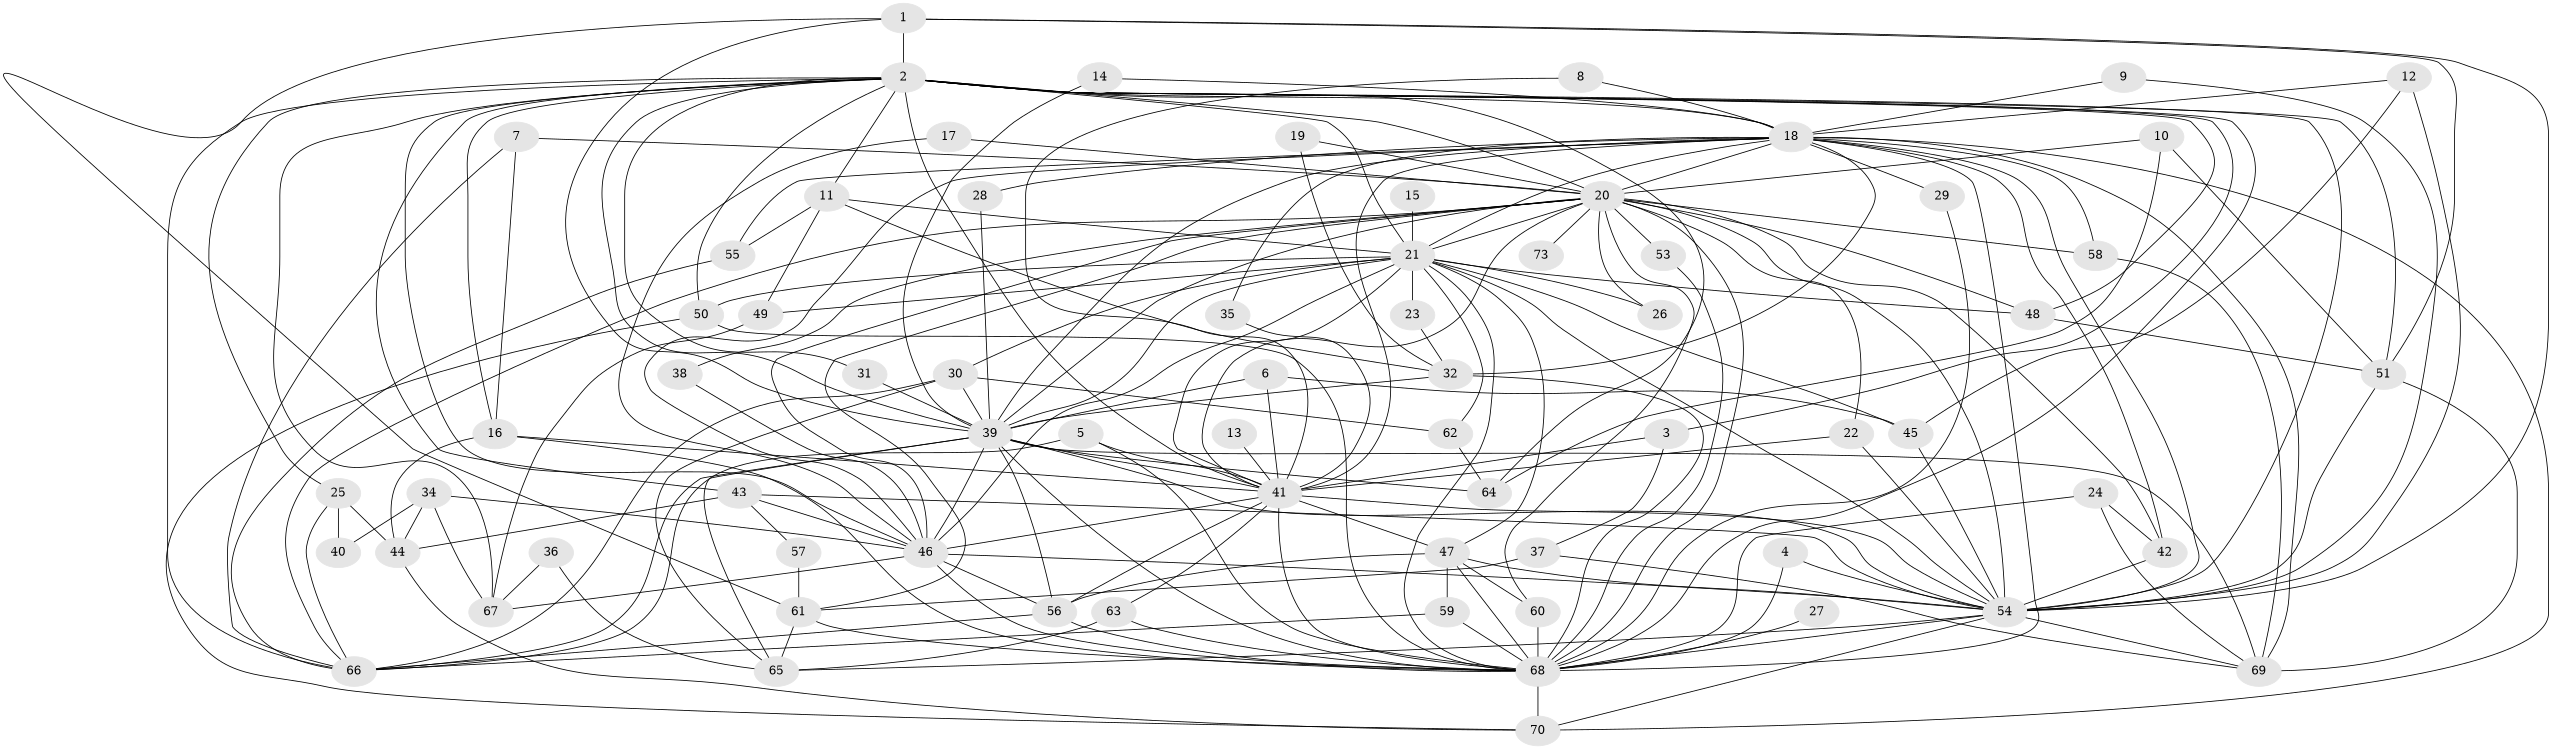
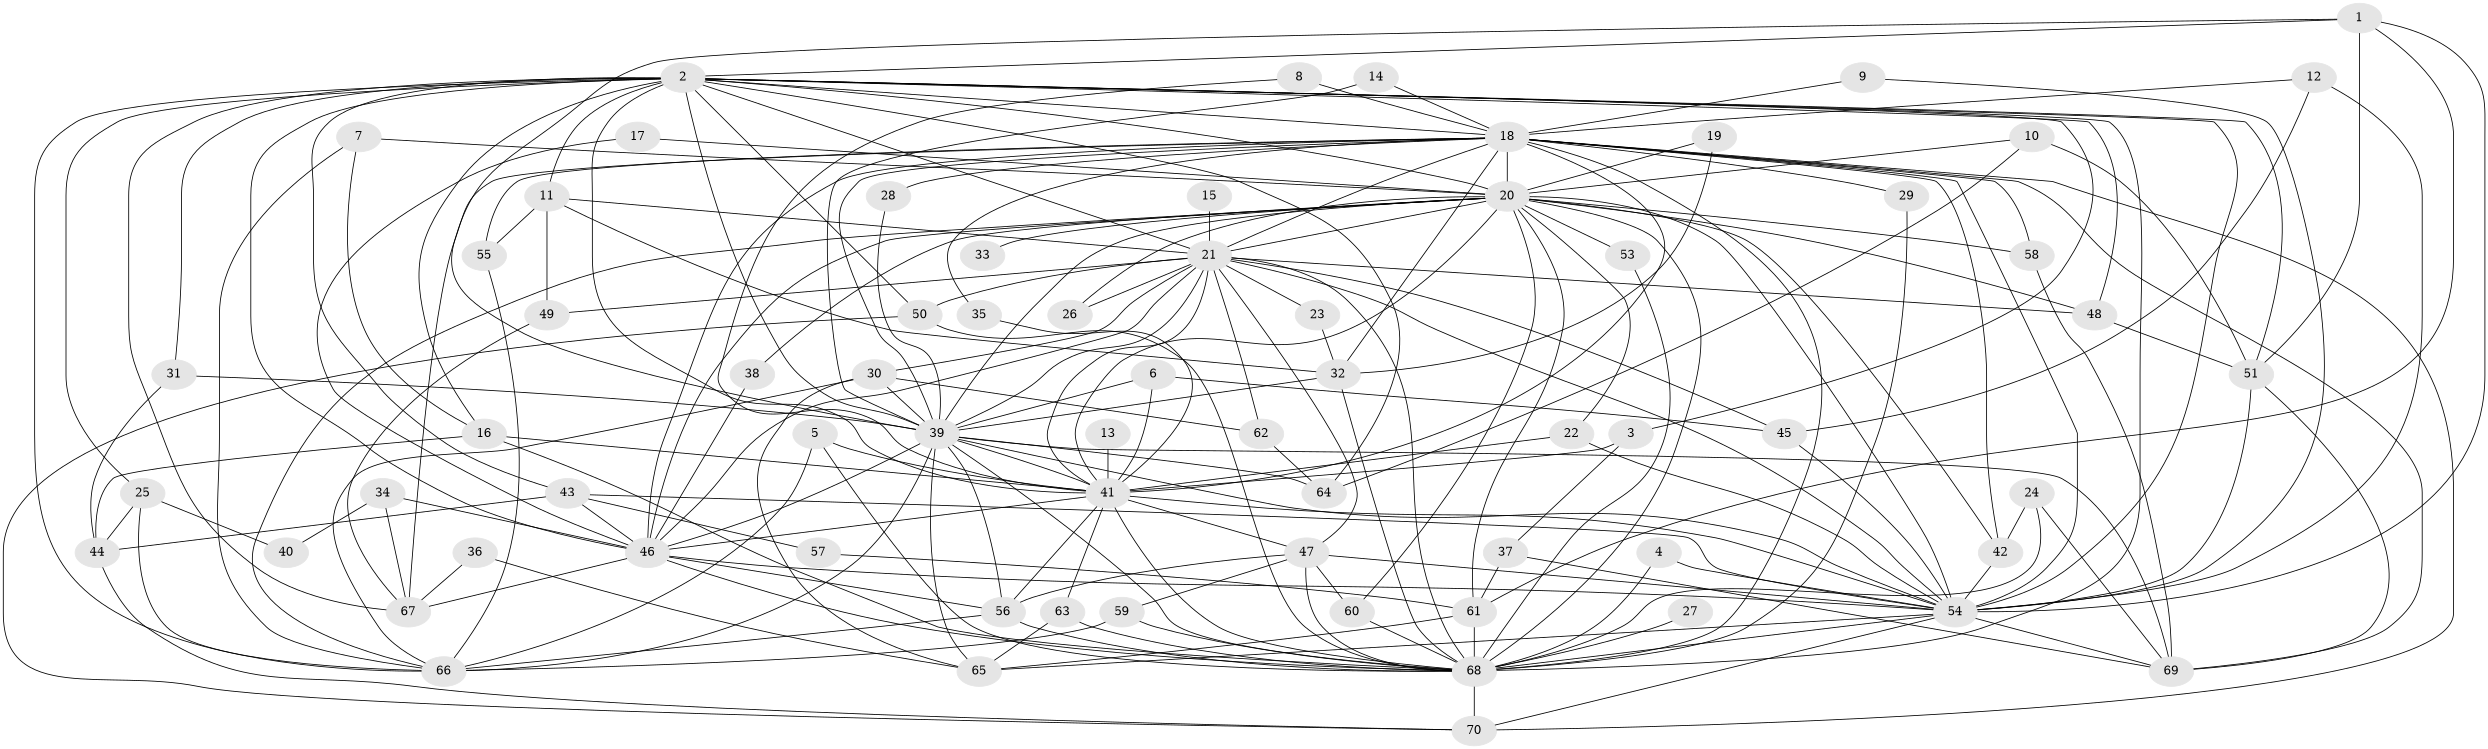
edge "18" -- "67": added
node "73": label "73" -> "33"
edge "34" -- "44": now "31" -- "44"
